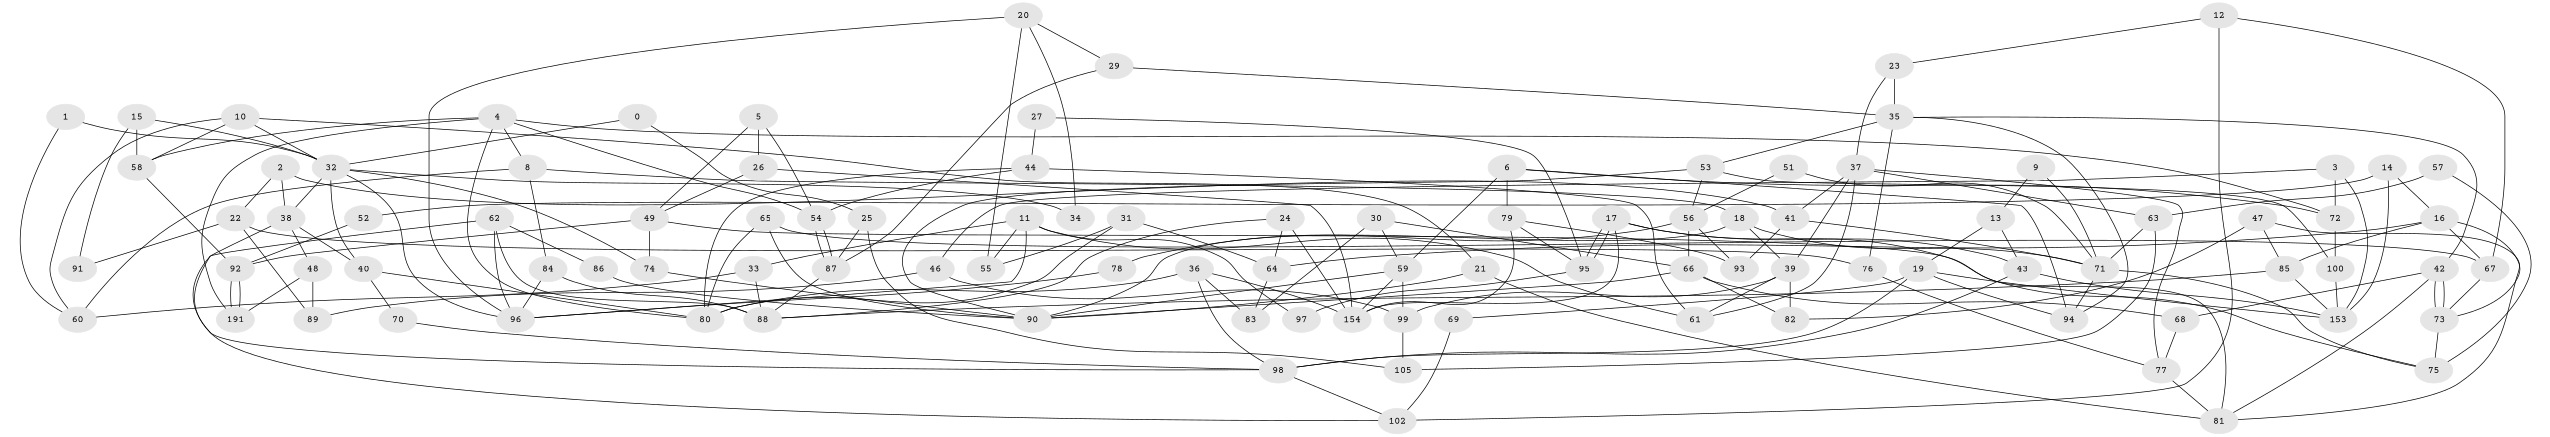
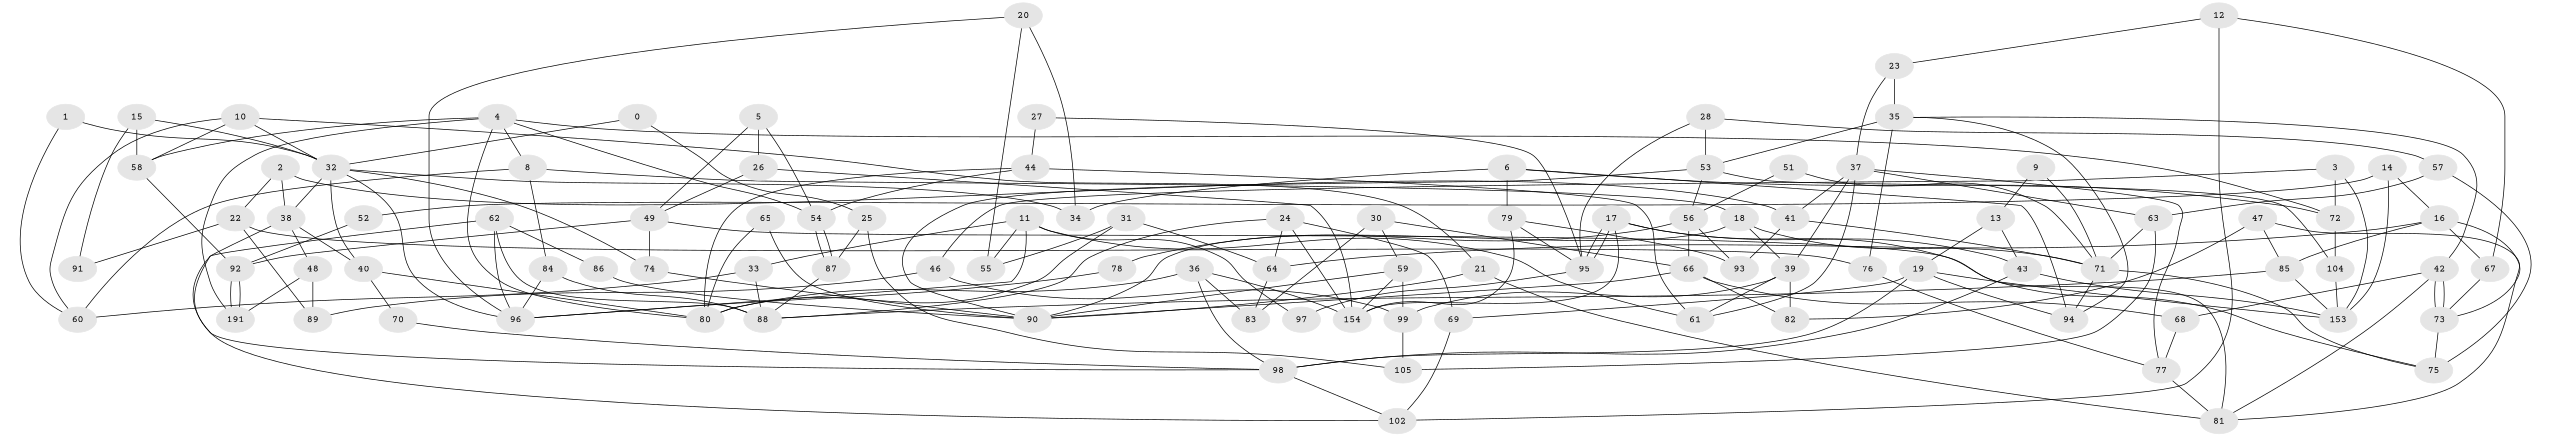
node "29": removed
node "28": added
edge "6" -- "59": now "6" -- "34"
edge "65" -- "67": removed
edge "24" -- "69": added
node "100": label "100" -> "104"
